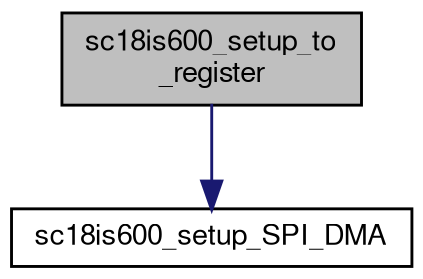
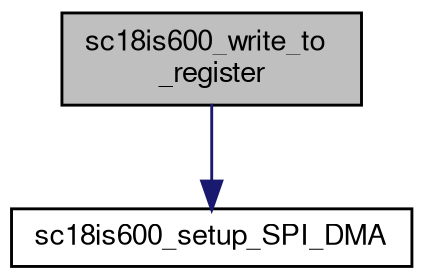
node "sc18is600_setup_to _register": label "sc18is600_setup_to _register" -> "sc18is600_write_to _register"
